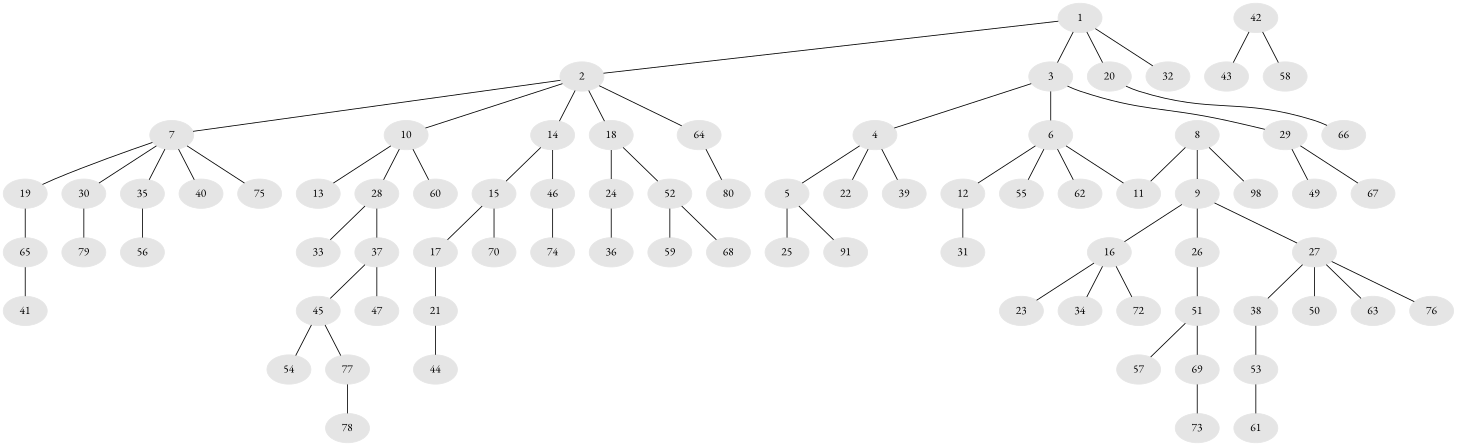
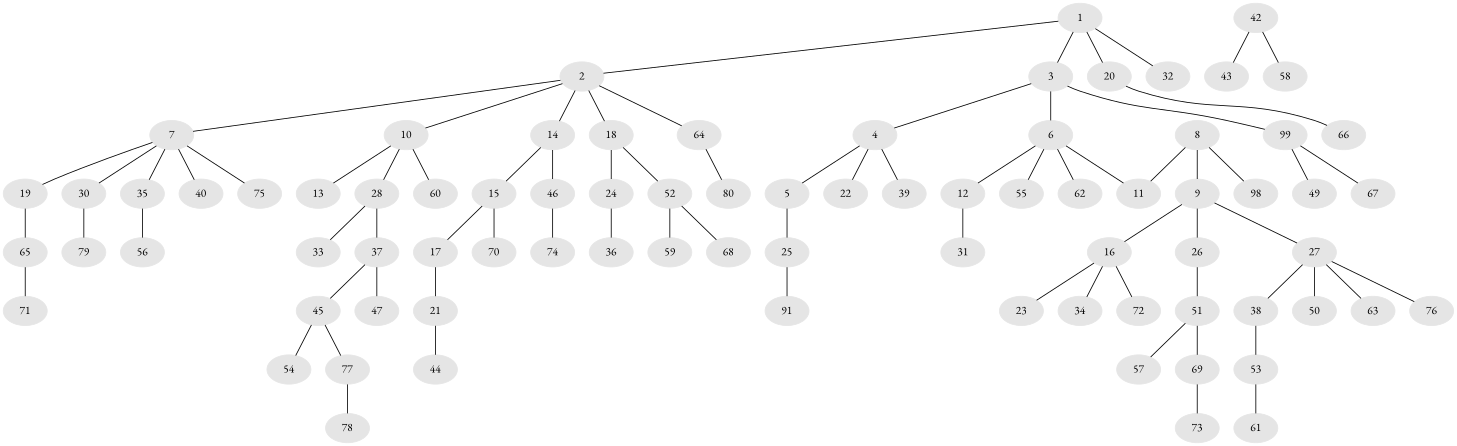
node "29": label "29" -> "99"
edge "5" -- "91": now "25" -- "91"
node "41": label "41" -> "71"
